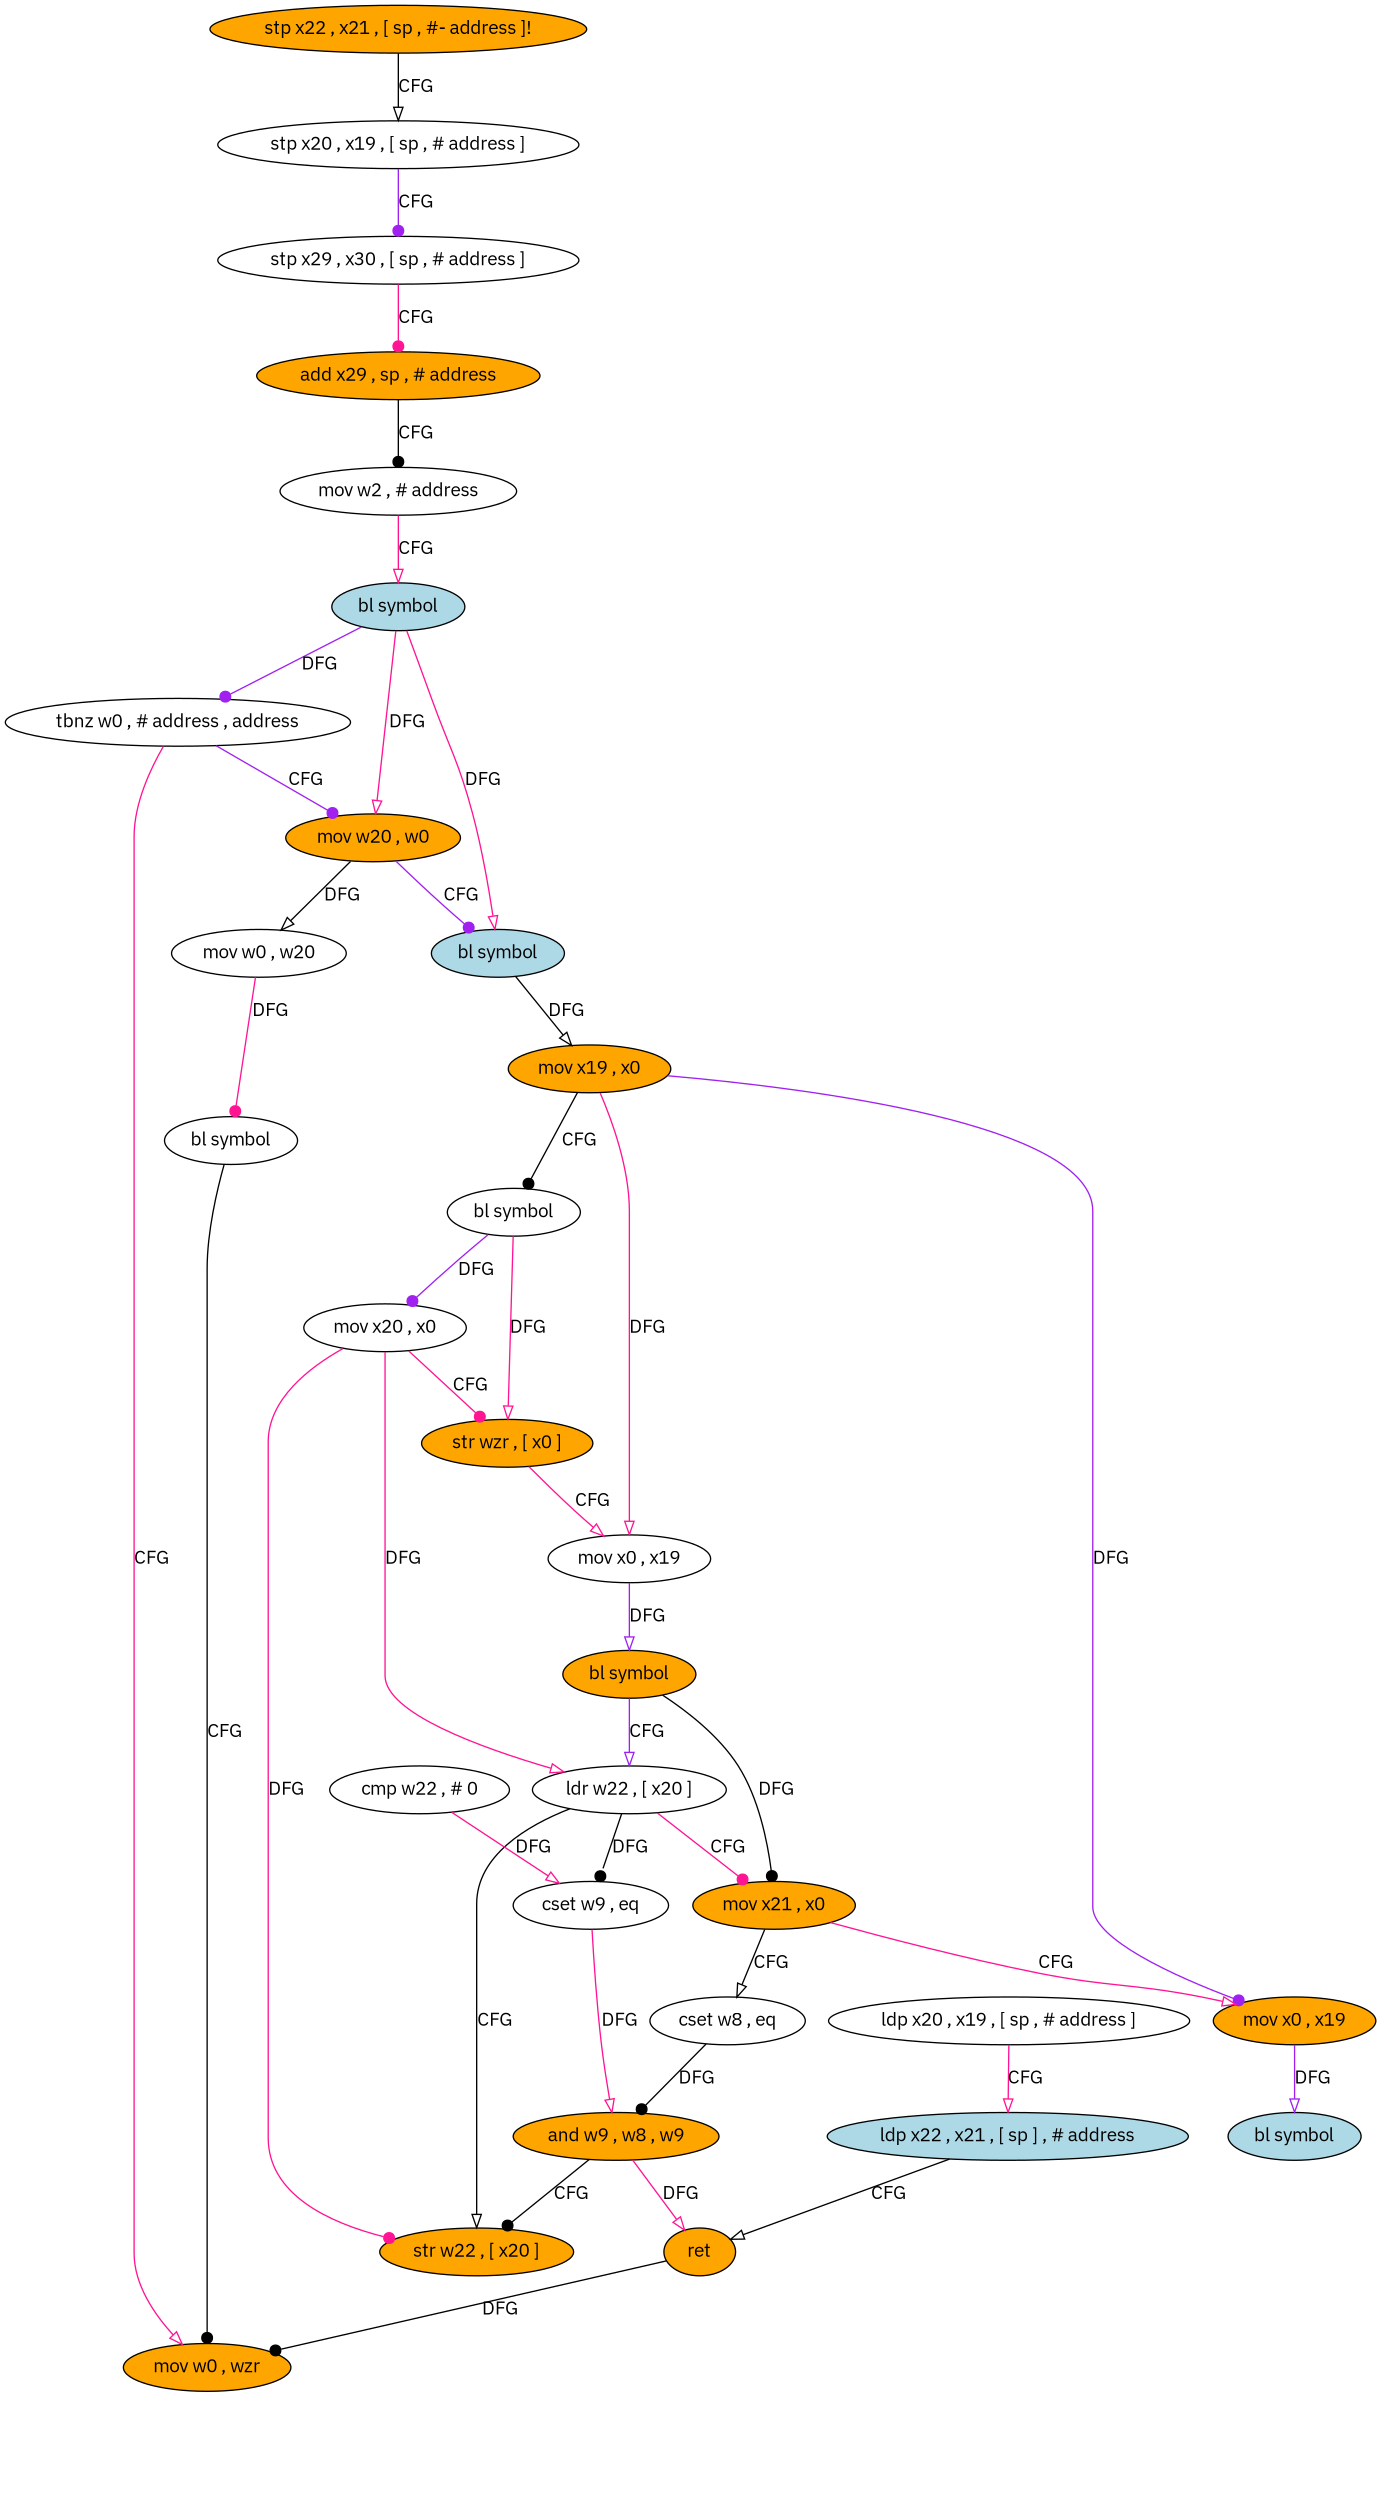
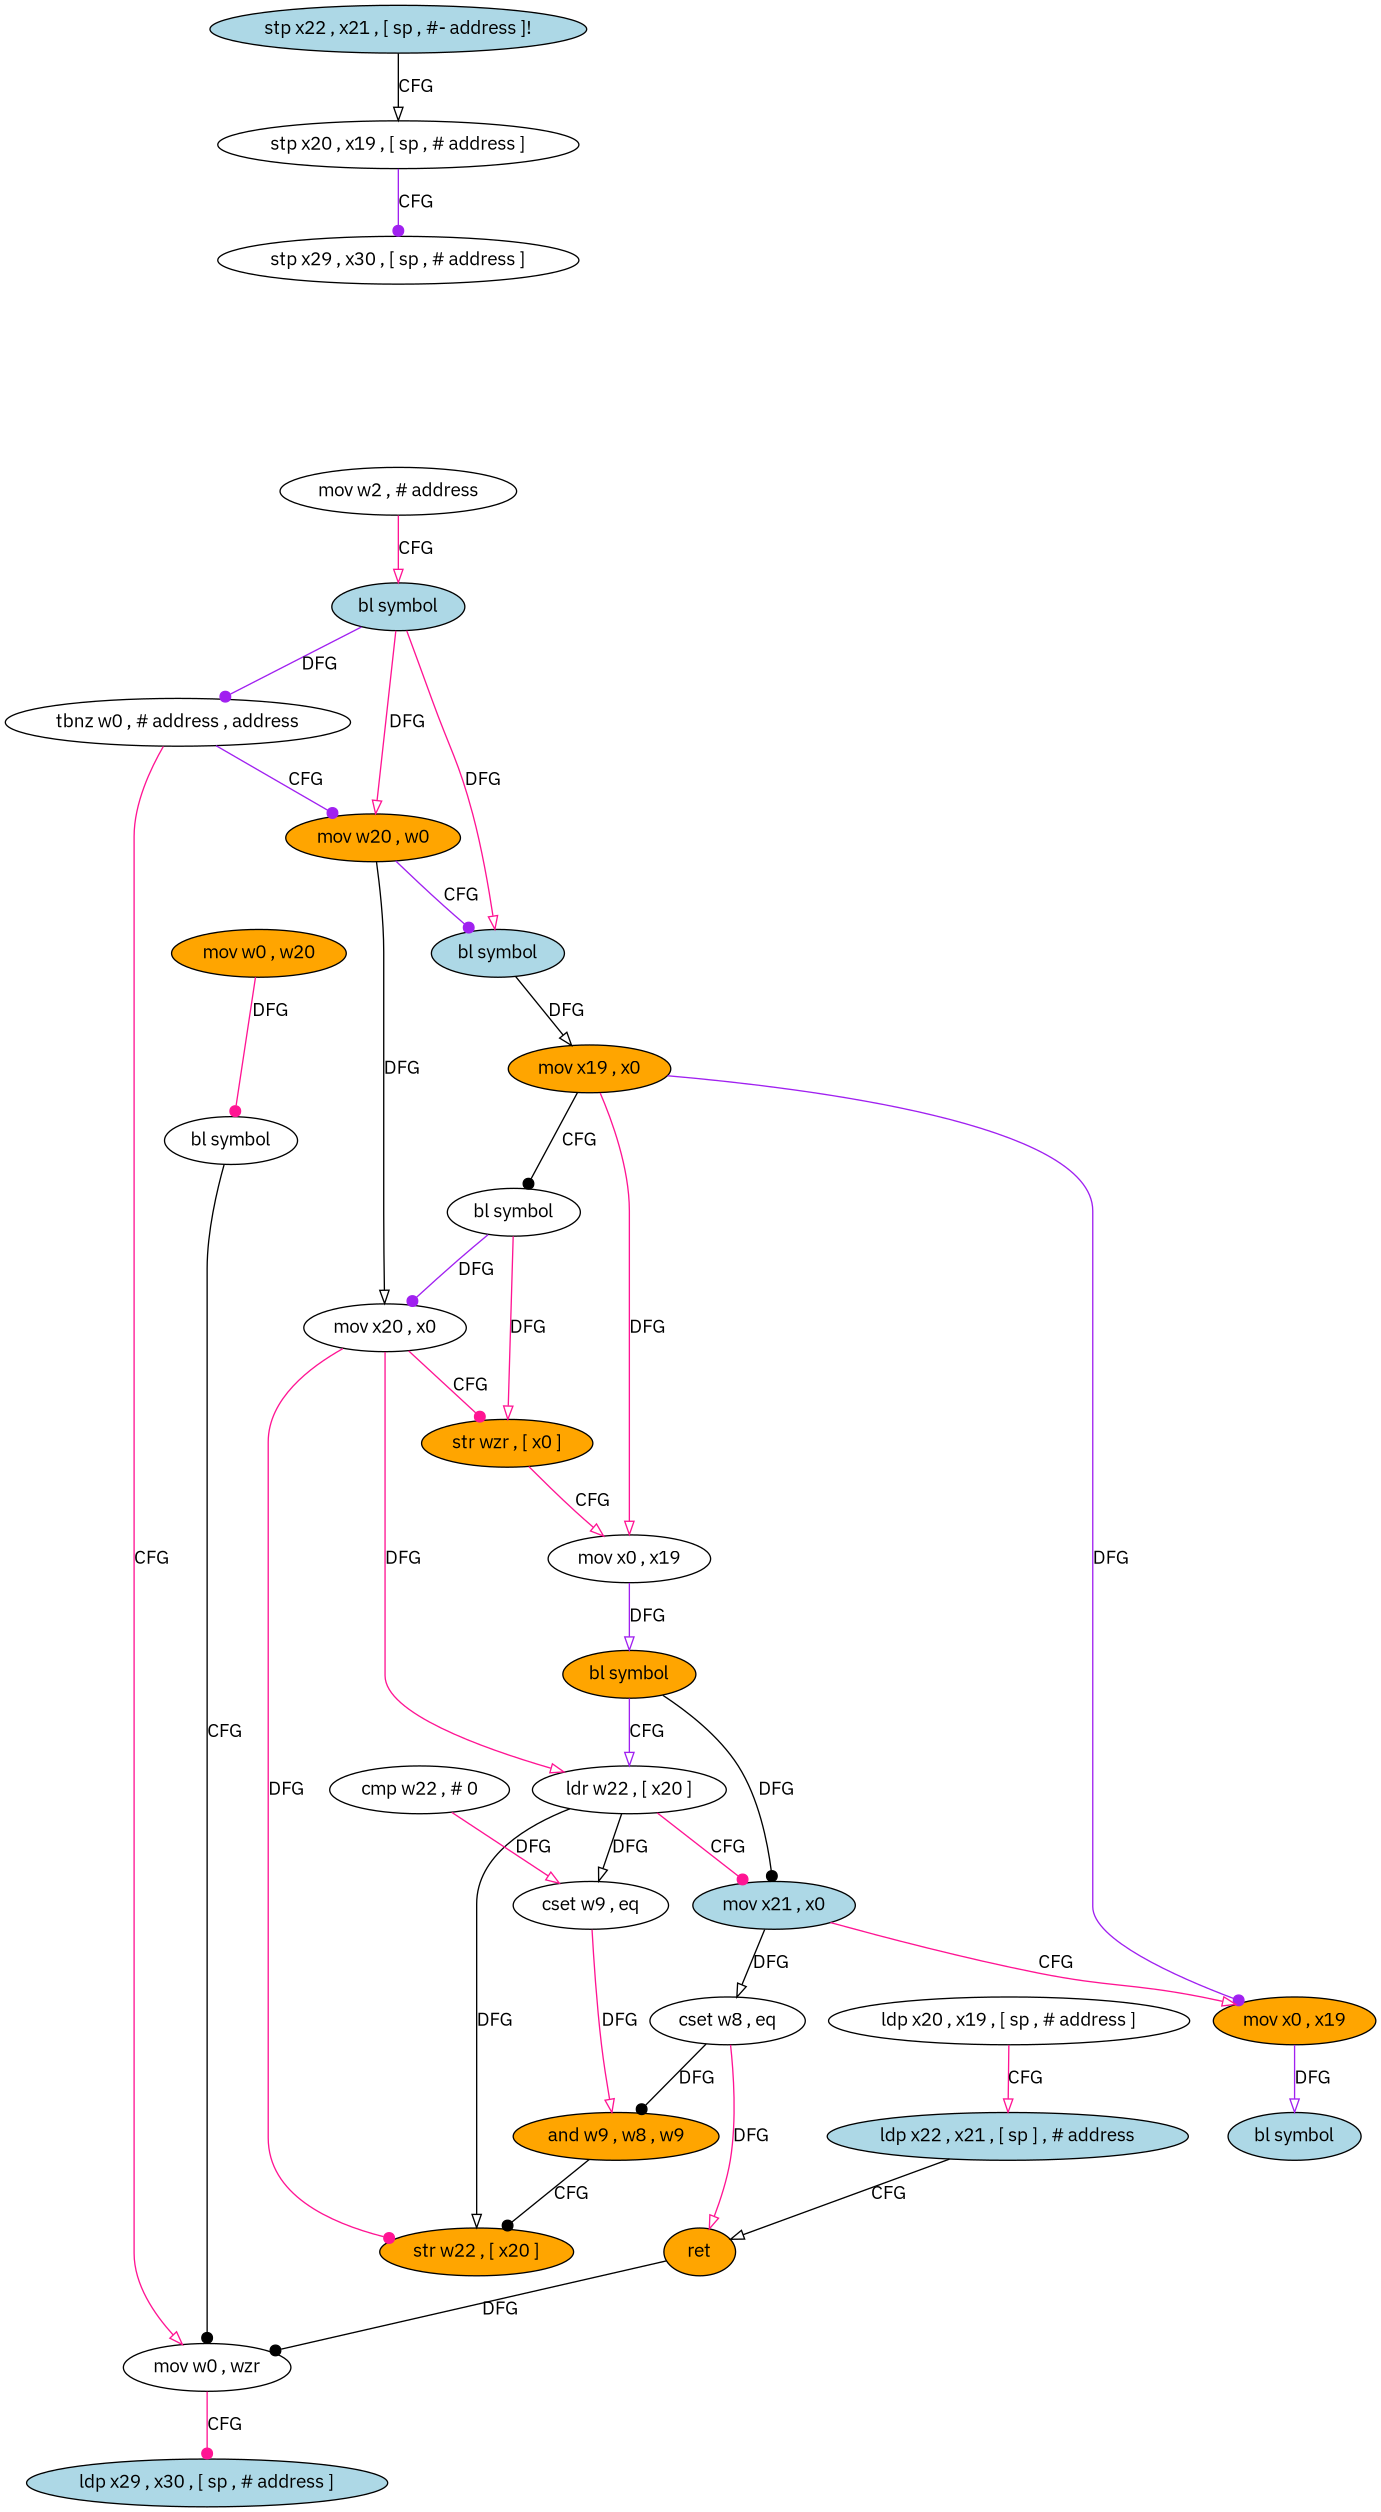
node "stp x22 , x21 , [ sp , #- address ]!": fillcolor orange -> lightblue
node "add x29 , sp , # address": removed
edge "mov w20 , w0" -> "mov w0 , w20": now "mov w20 , w0" -> "mov x20 , x0"
node "mov w0 , w20": fillcolor white -> orange
edge "ldr w22 , [ x20 ]" -> "cset w9 , eq": arrowhead dot -> onormal
node "mov x21 , x0": fillcolor orange -> lightblue
edge "mov x21 , x0" -> "cset w8 , eq": label "CFG" -> "DFG"
edge "ldr w22 , [ x20 ]" -> "str w22 , [ x20 ]": label "CFG" -> "DFG"
edge "and w9 , w8 , w9" -> "ret": now "cset w8 , eq" -> "ret"
node "mov w0 , wzr": fillcolor orange -> white
node "ldp x29 , x30 , [ sp , # address ]": added
